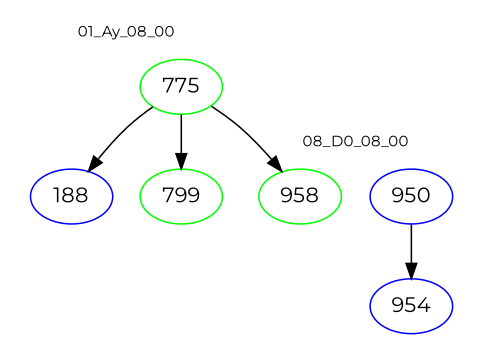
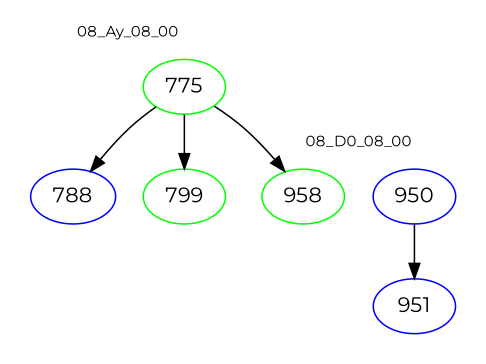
cluster "01_Ay_08_00": label "01_Ay_08_00" -> "08_Ay_08_00"
node "188": label "188" -> "788"
node "954": label "954" -> "951"
